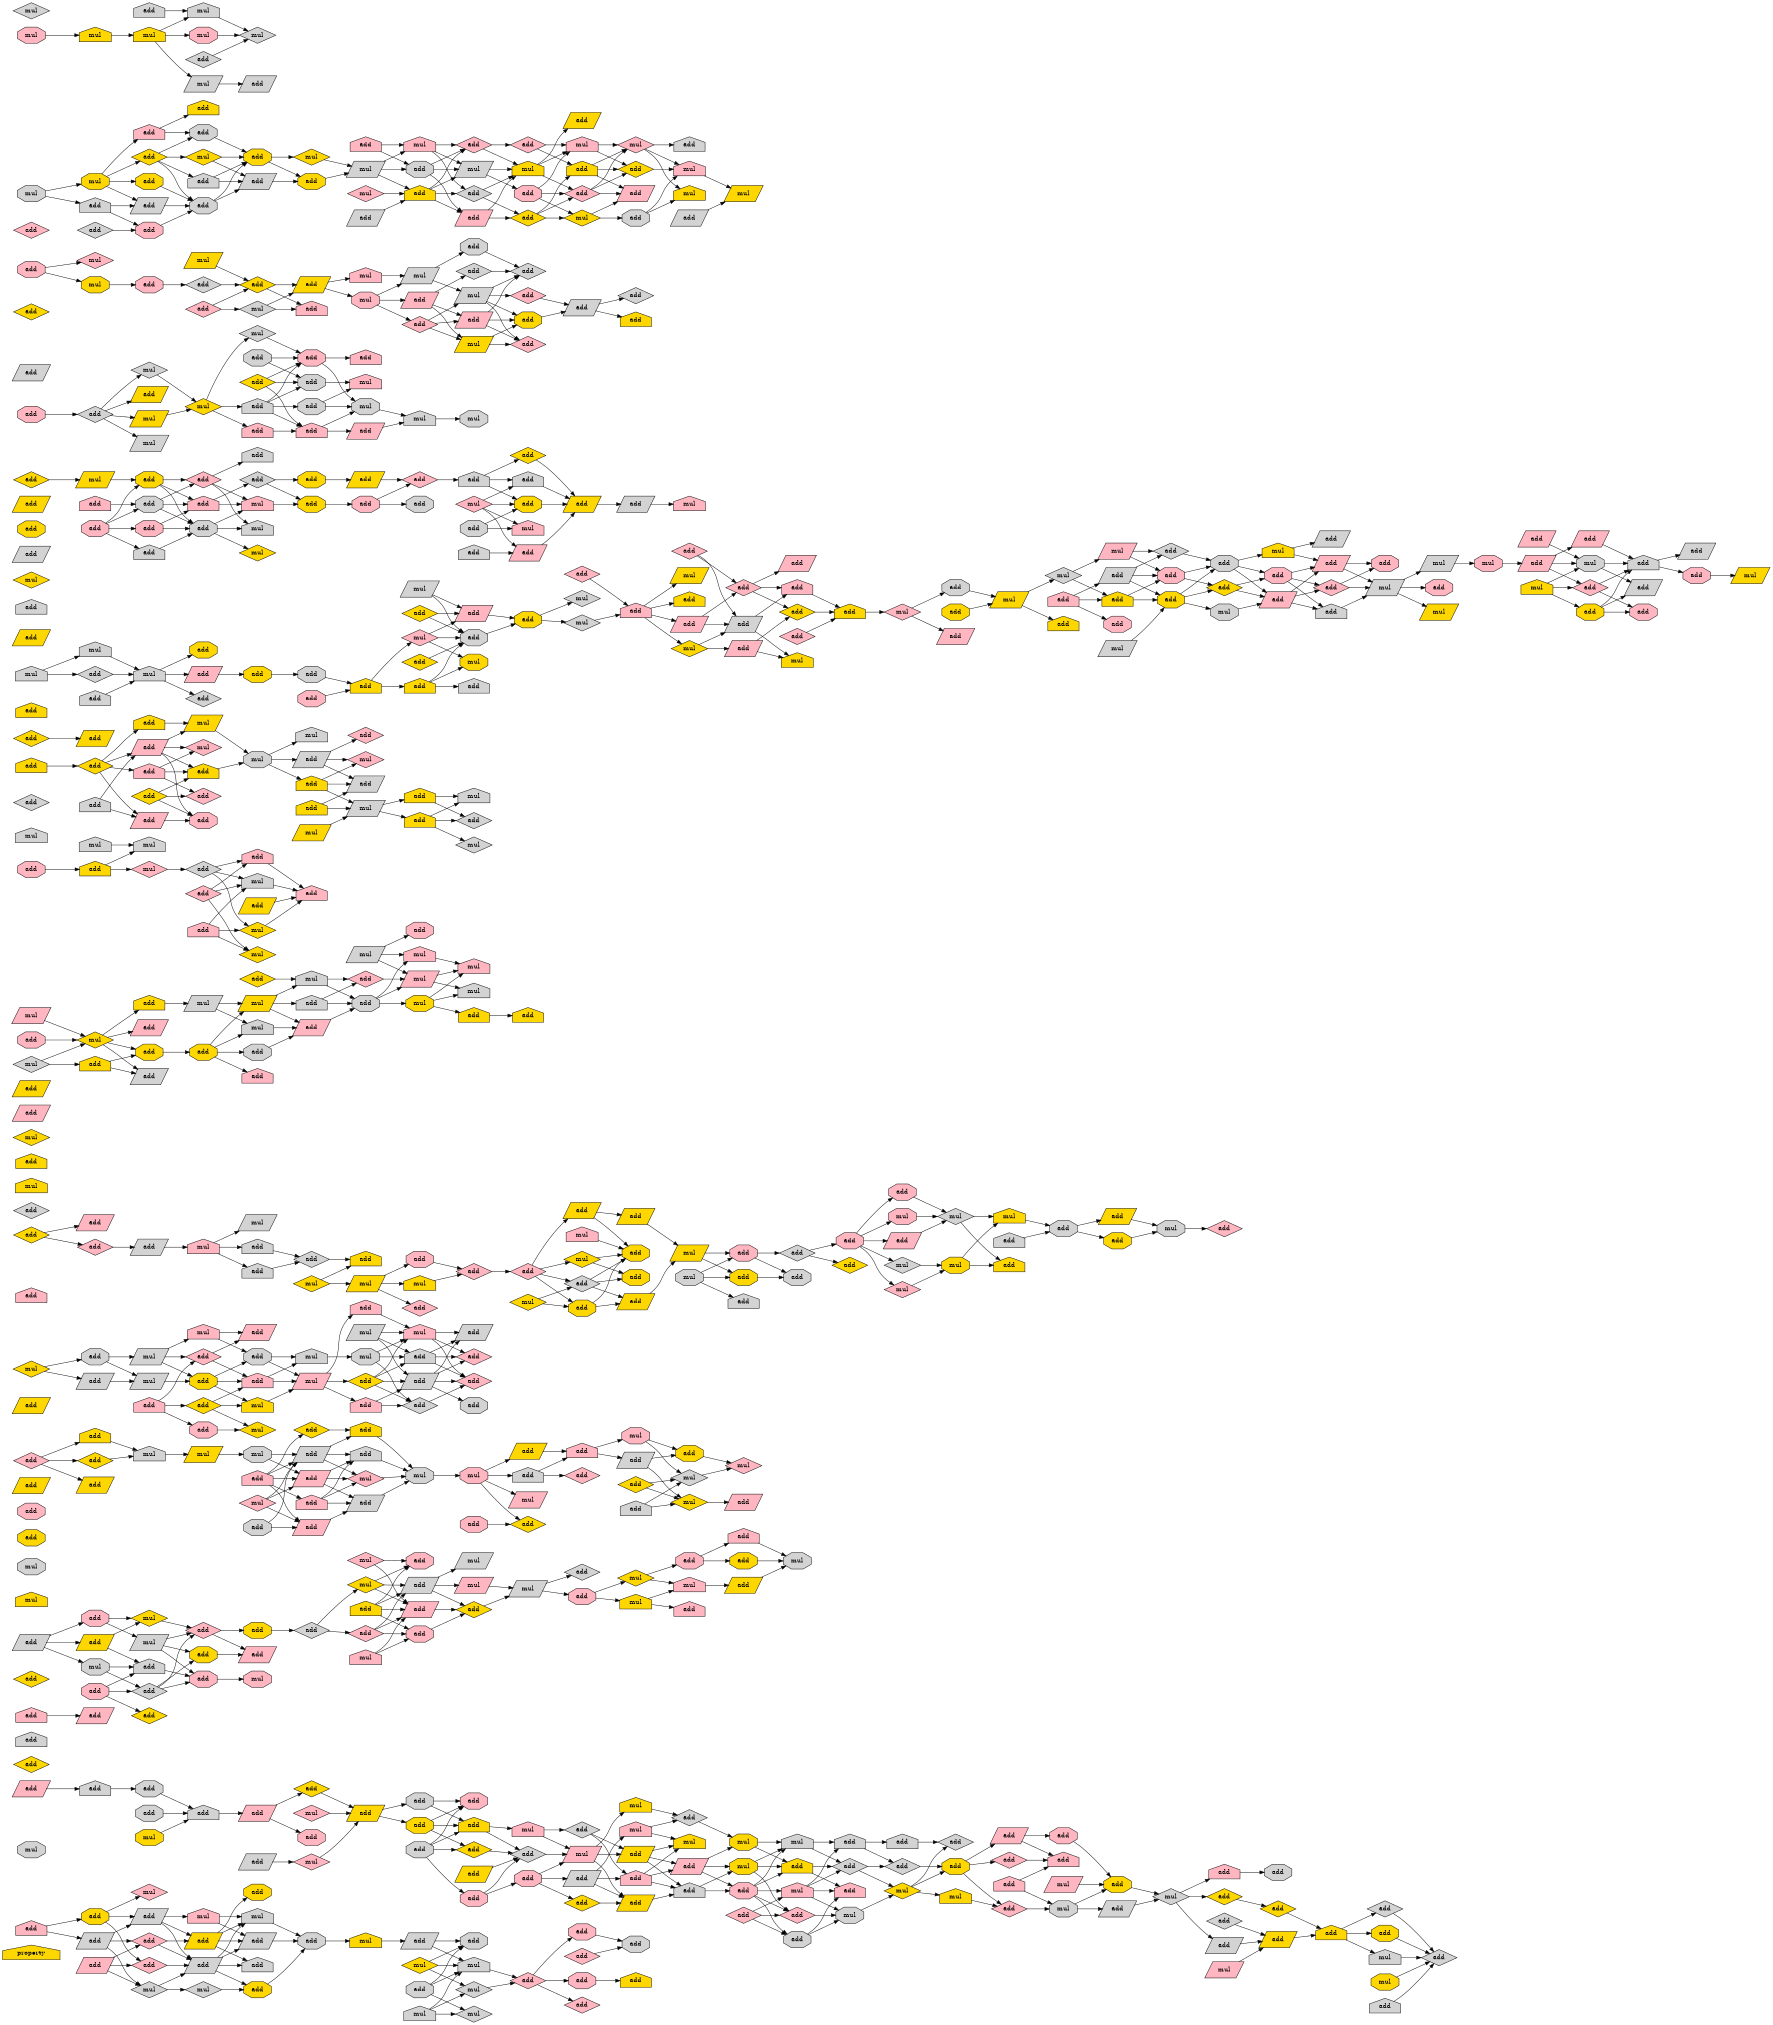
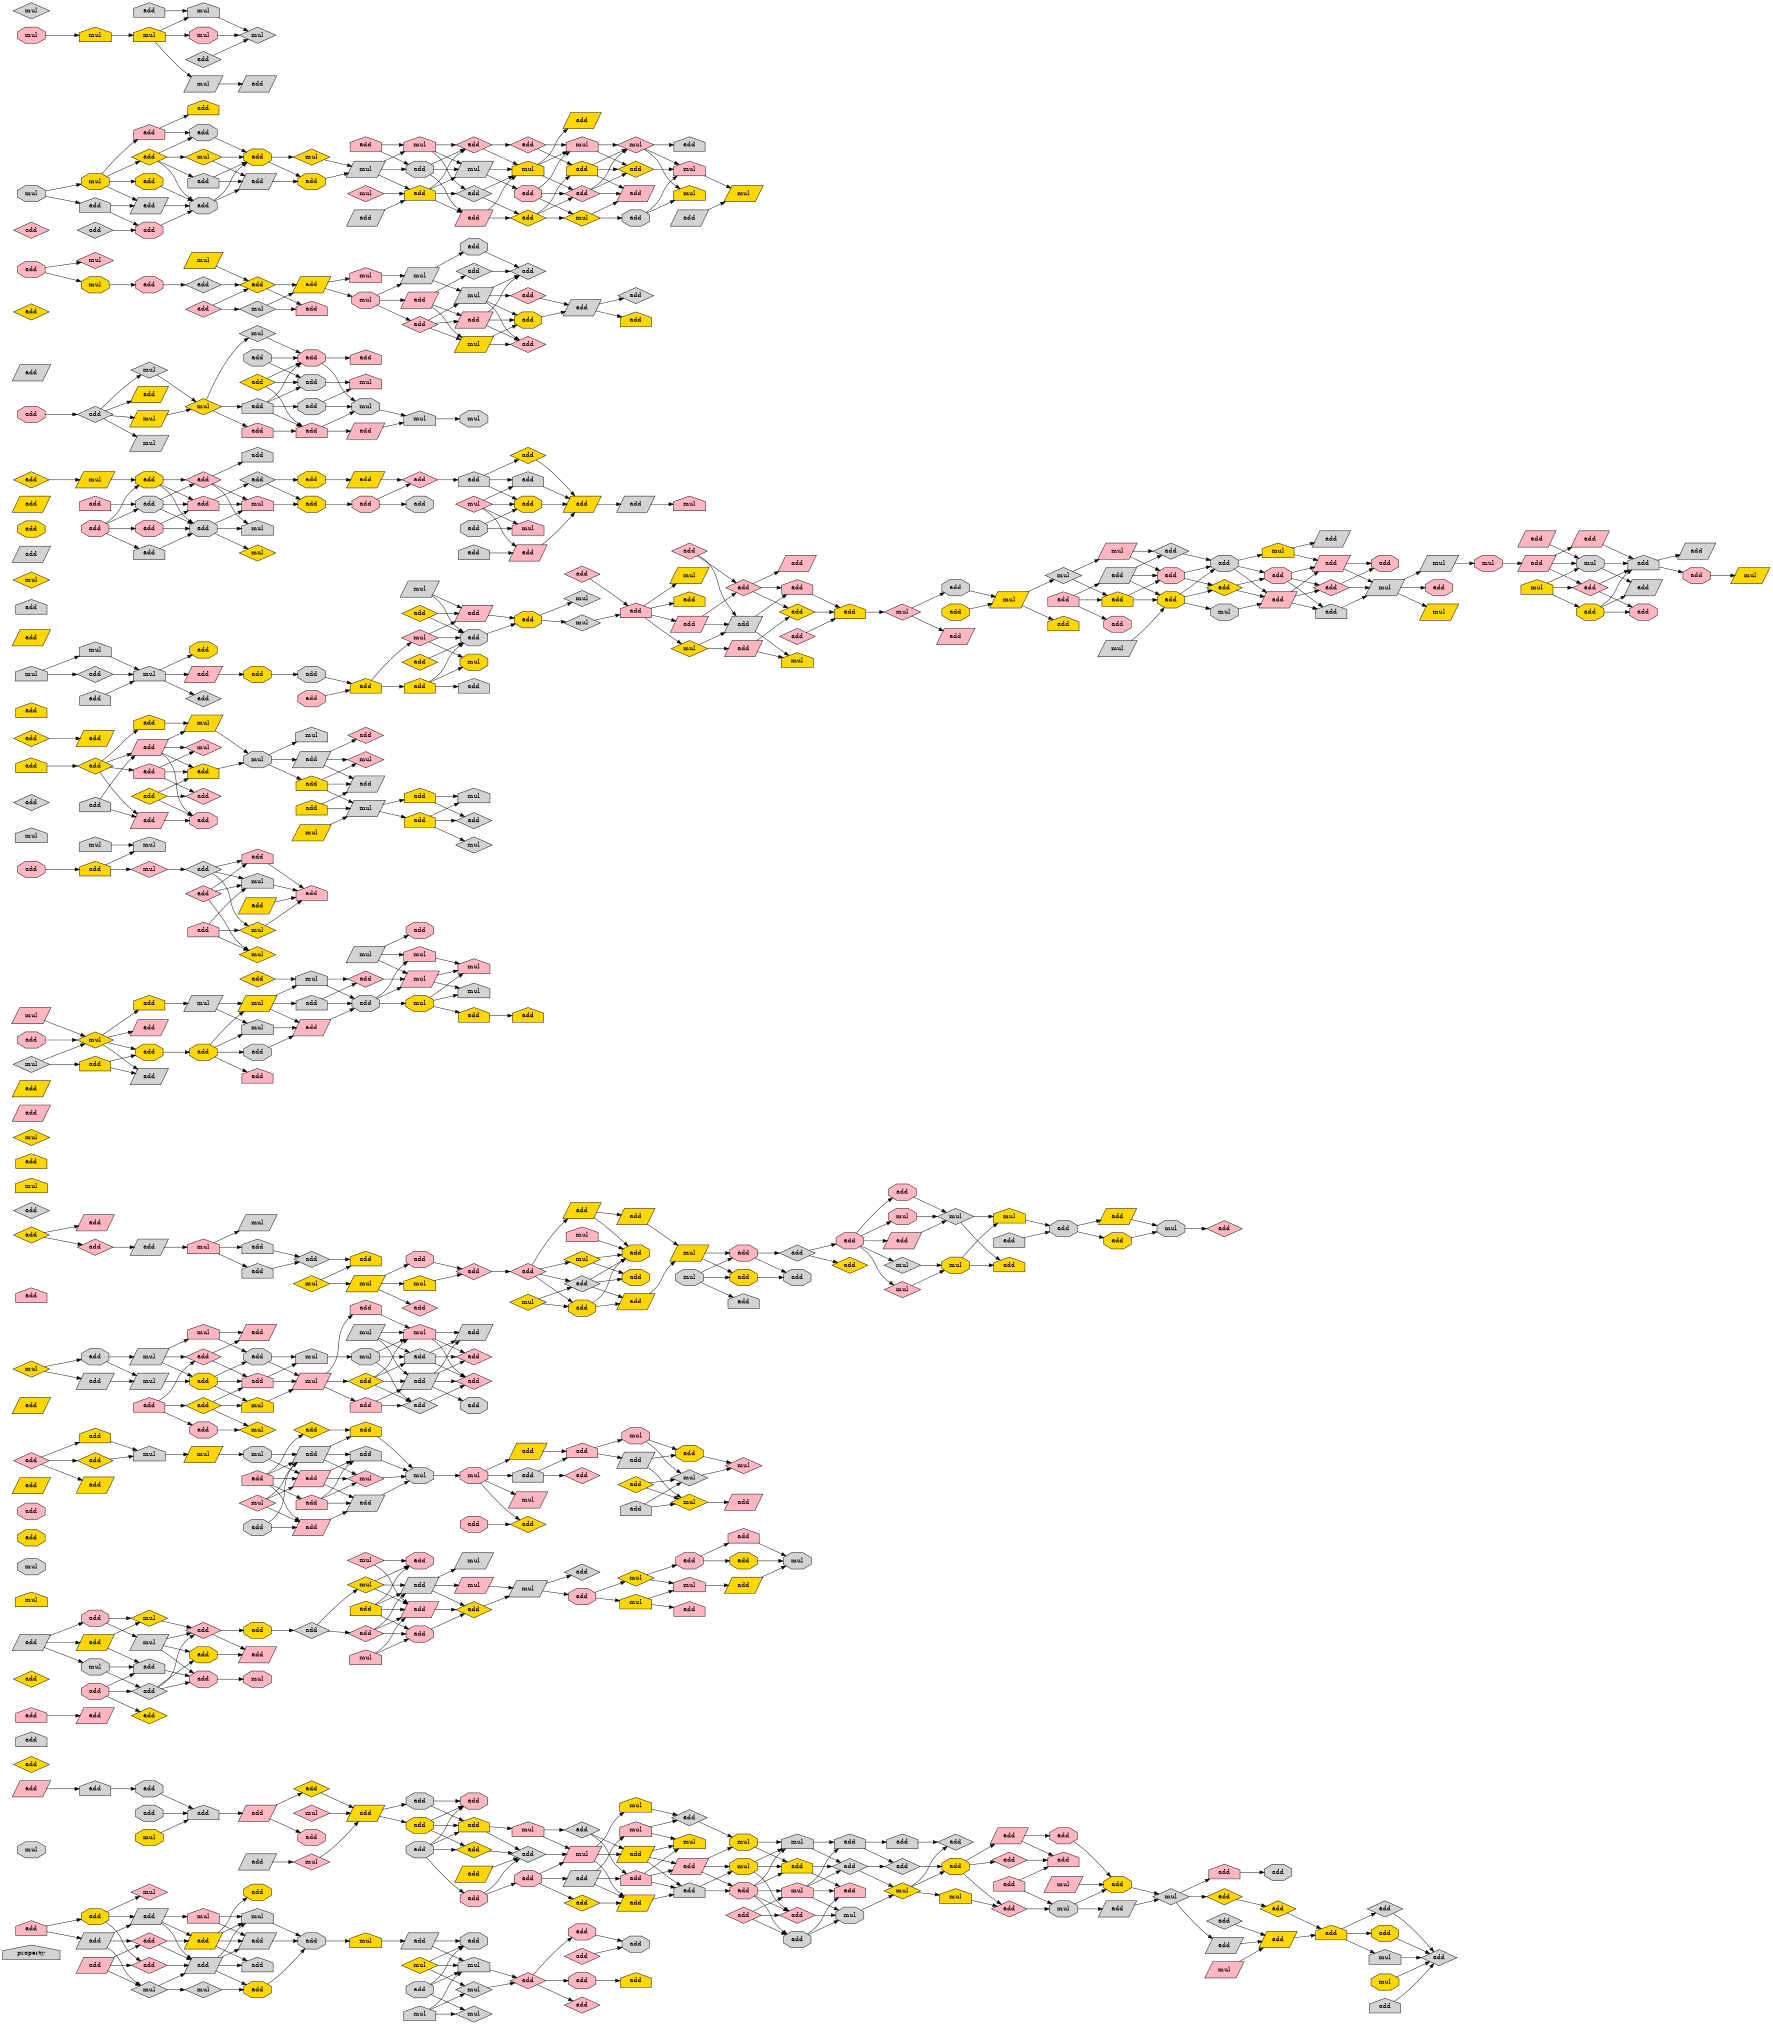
node "property": fillcolor gold -> lightgrey
